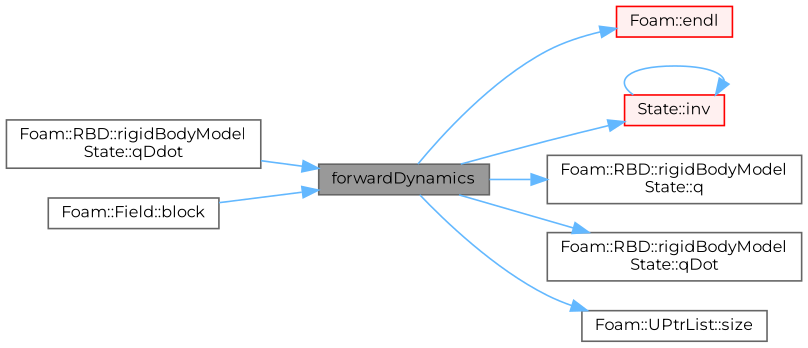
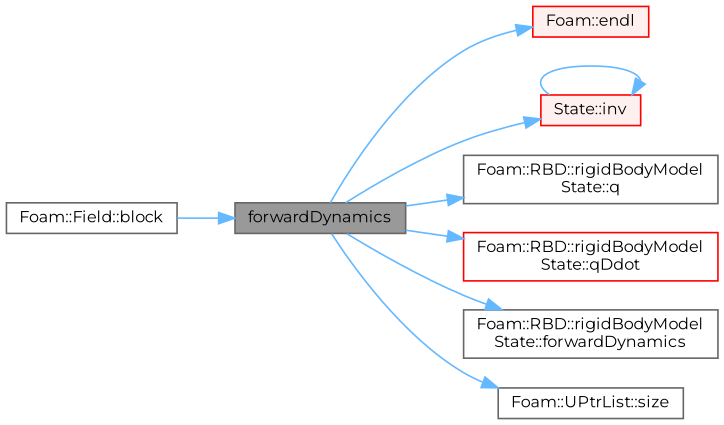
node "Foam::RBD::rigidBodyModel State::qDdot": color grey40 -> red
edge "Foam::RBD::rigidBodyModel State::qDdot" -> "forwardDynamics": reversed
node "Foam::RBD::rigidBodyModel State::qDot": label "Foam::RBD::rigidBodyModel State::qDot" -> "Foam::RBD::rigidBodyModel State::forwardDynamics"
